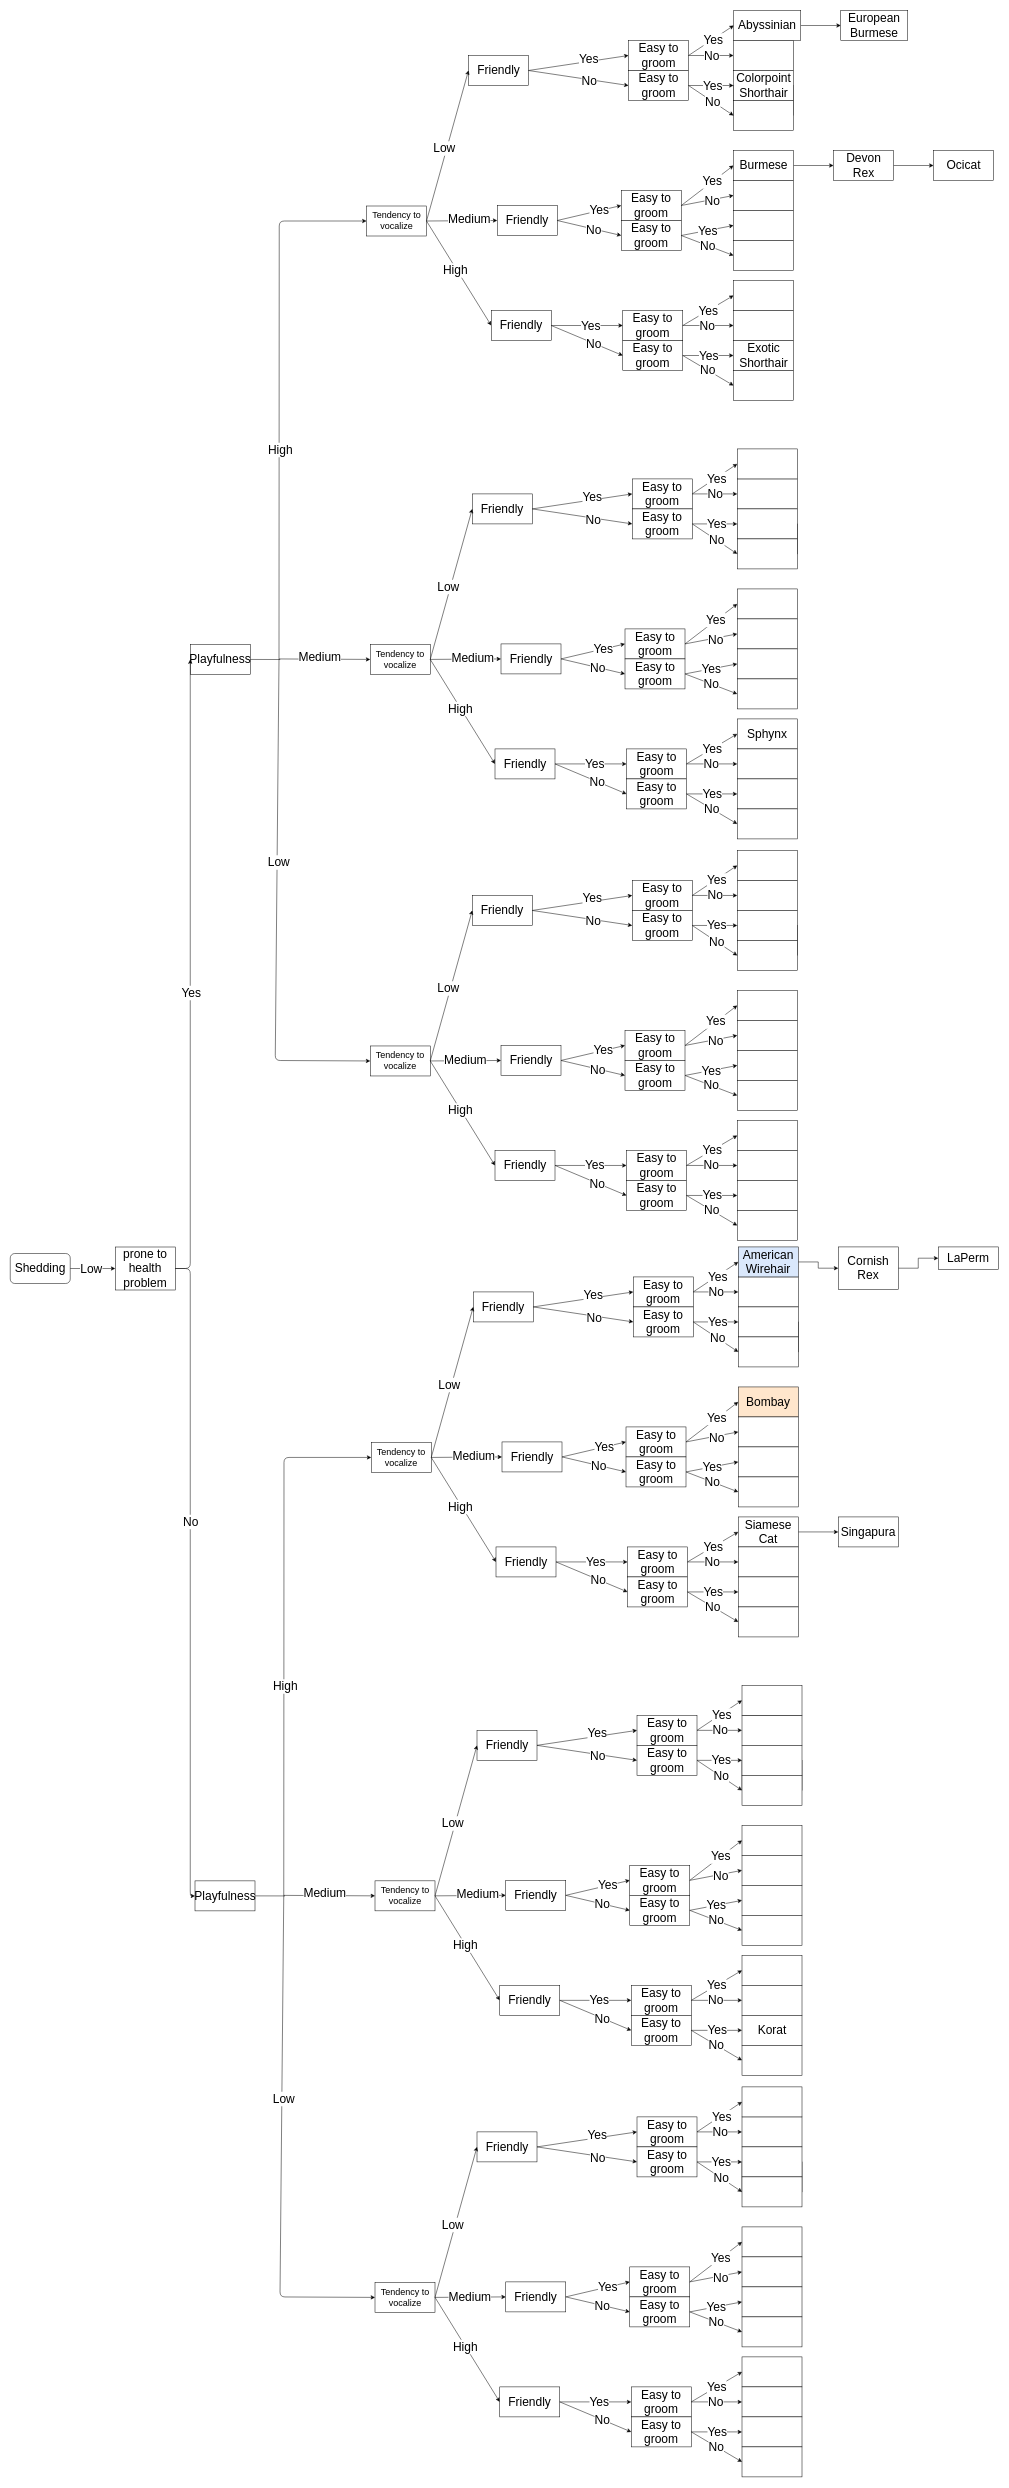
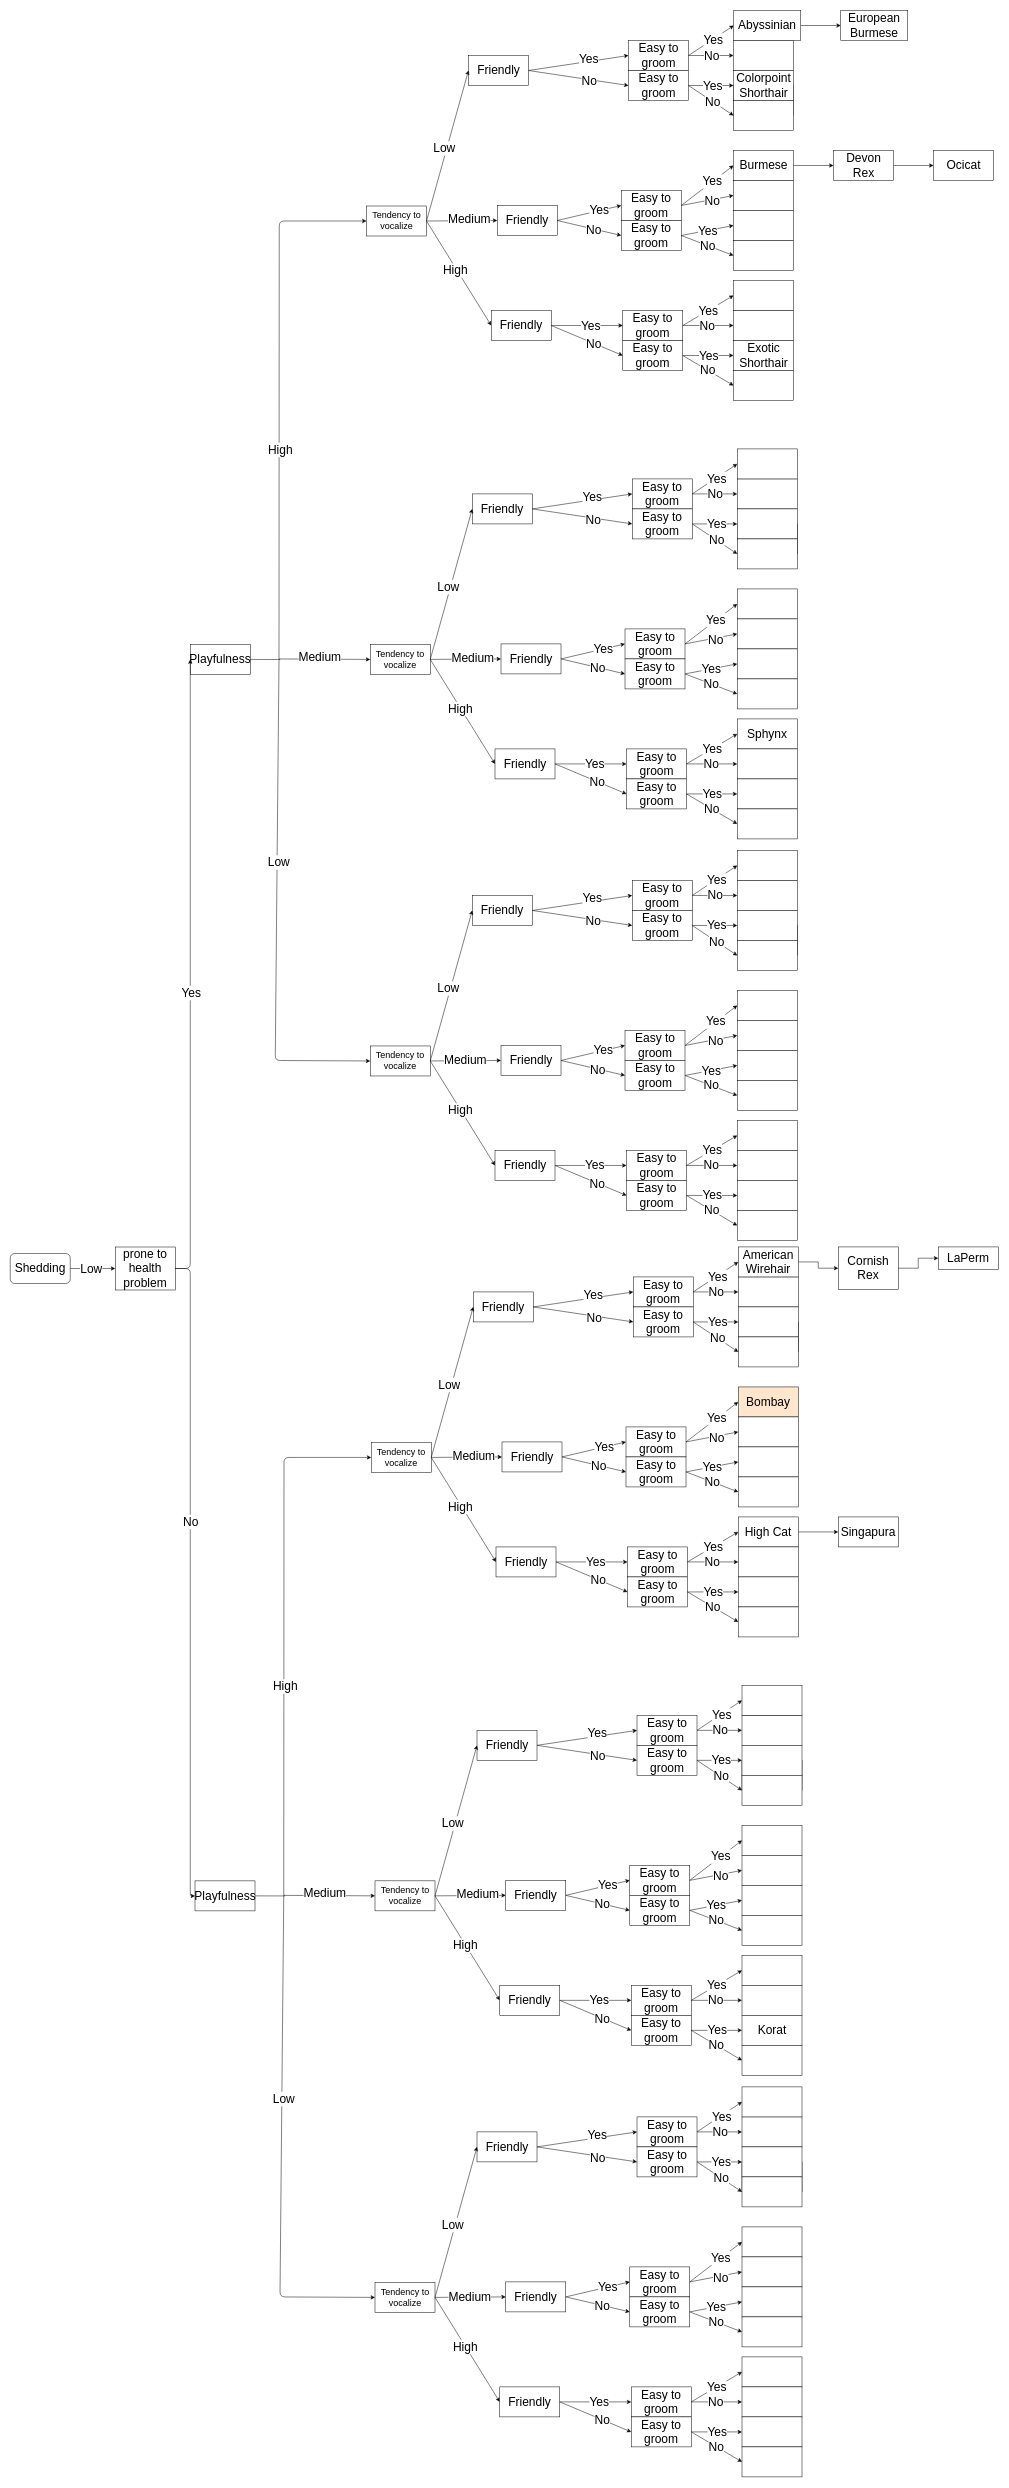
node "American Wirehair": fillcolor #dae8fc -> #ffffff
node "Siamese Cat": label "Siamese Cat" -> "High Cat"
